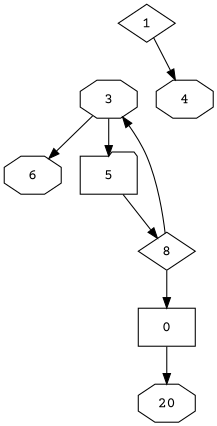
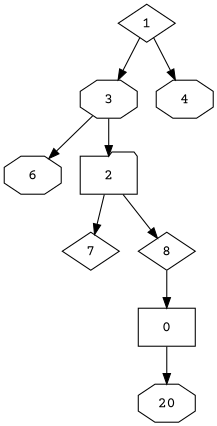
node "5": label "5" -> "2"
edge "8" -> "3": now "1" -> "3"
node "7": added
